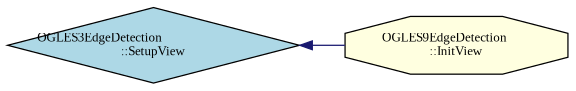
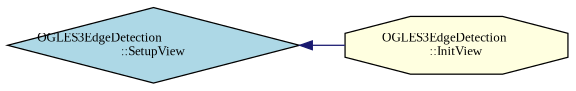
node "OGLES9EdgeDetection ::InitView": label "OGLES9EdgeDetection ::InitView" -> "OGLES3EdgeDetection ::InitView"
